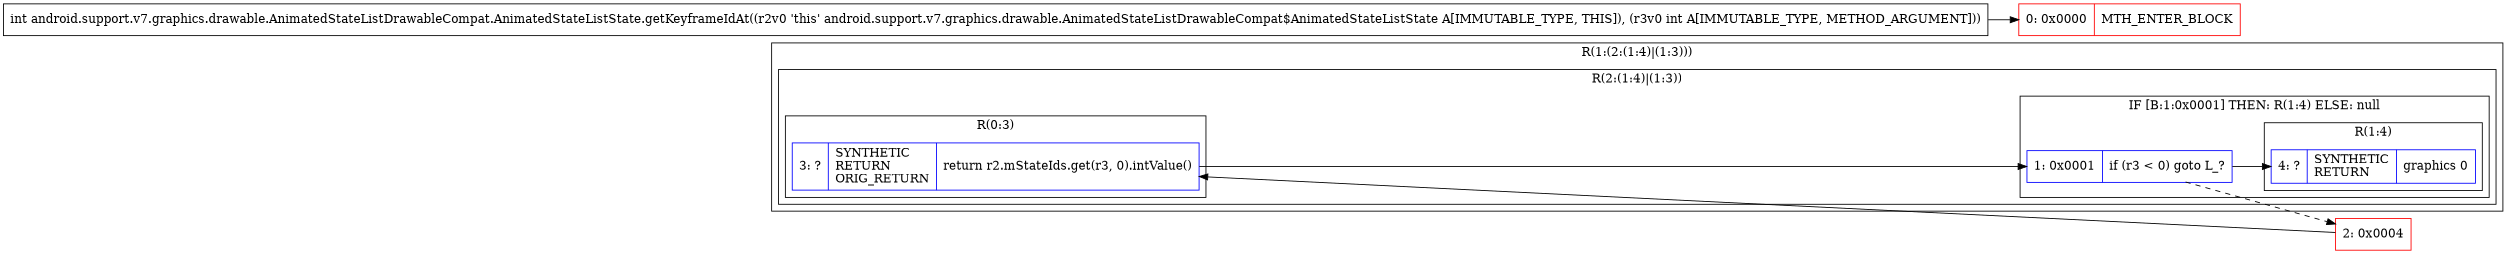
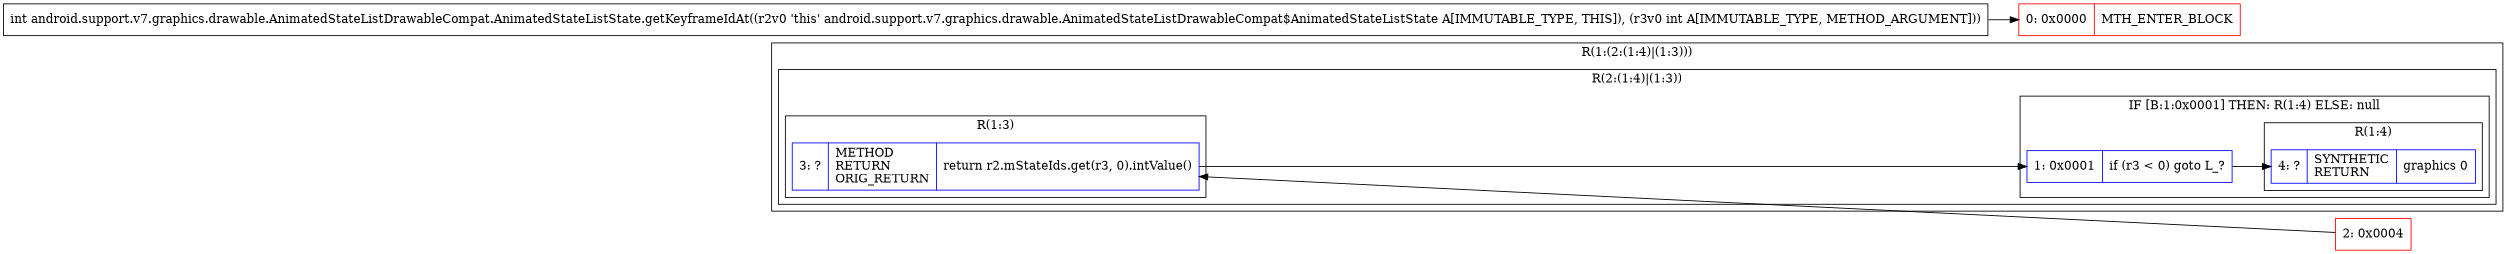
cluster "R(0:3)": label "R(0:3)" -> "R(1:3)"
node "3: ?": text "SYNTHETIC" -> "METHOD"
edge "1: 0x0001" -> "2: 0x0004": removed
